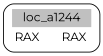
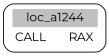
node "loc_a1244": text "RAX       RAX" -> "CALL       RAX"
